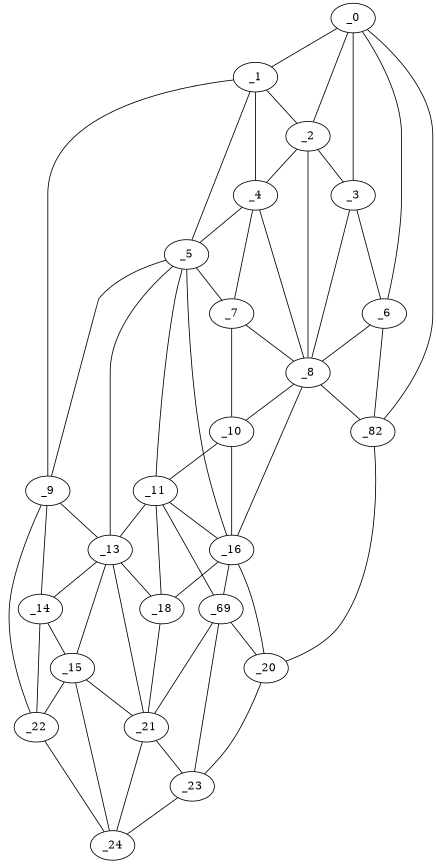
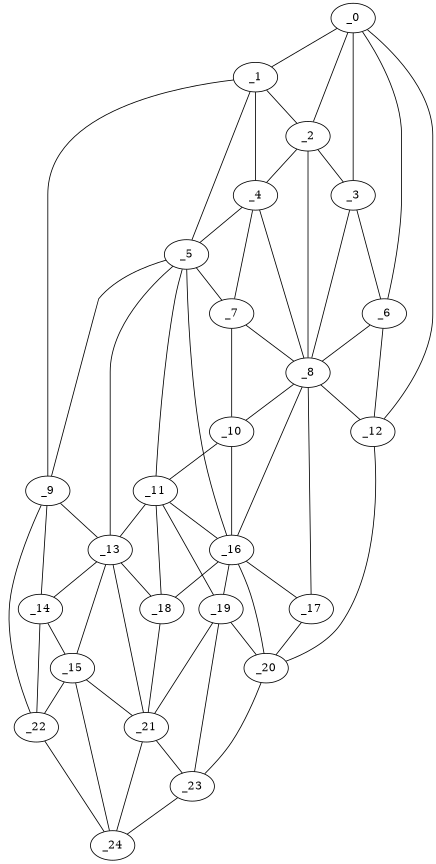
node "_82": label "_82" -> "_12"
node "_69": label "_69" -> "_19"
node "_17": added
